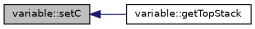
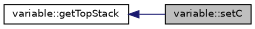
edge "variable::getTopStack" -> "variable::setC": reversed
